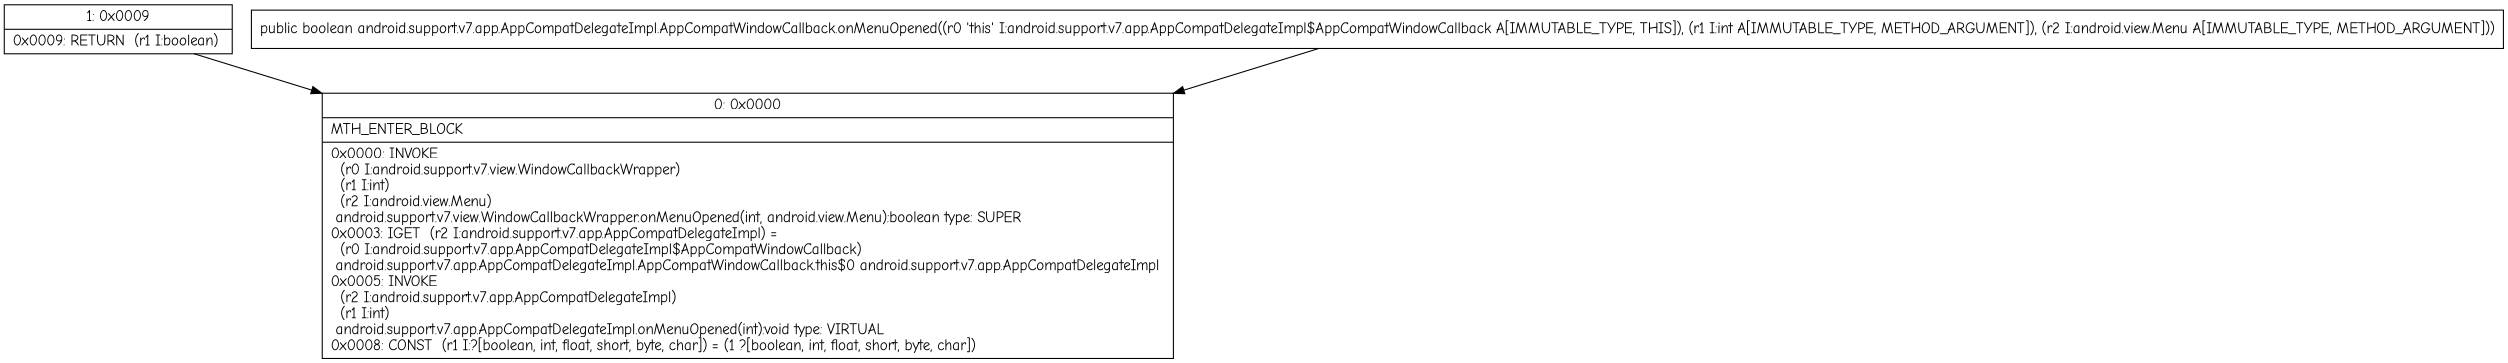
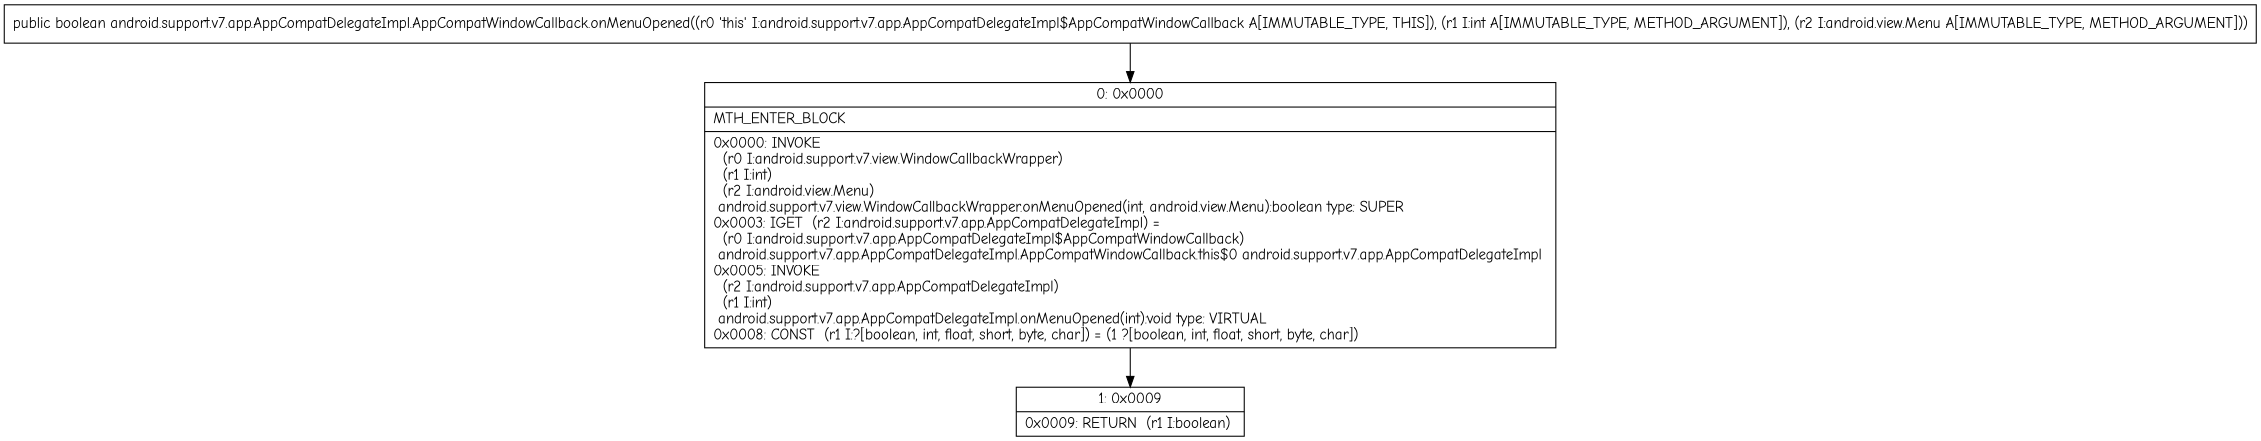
edge "1: 0x0009" -> "0: 0x0000": reversed
